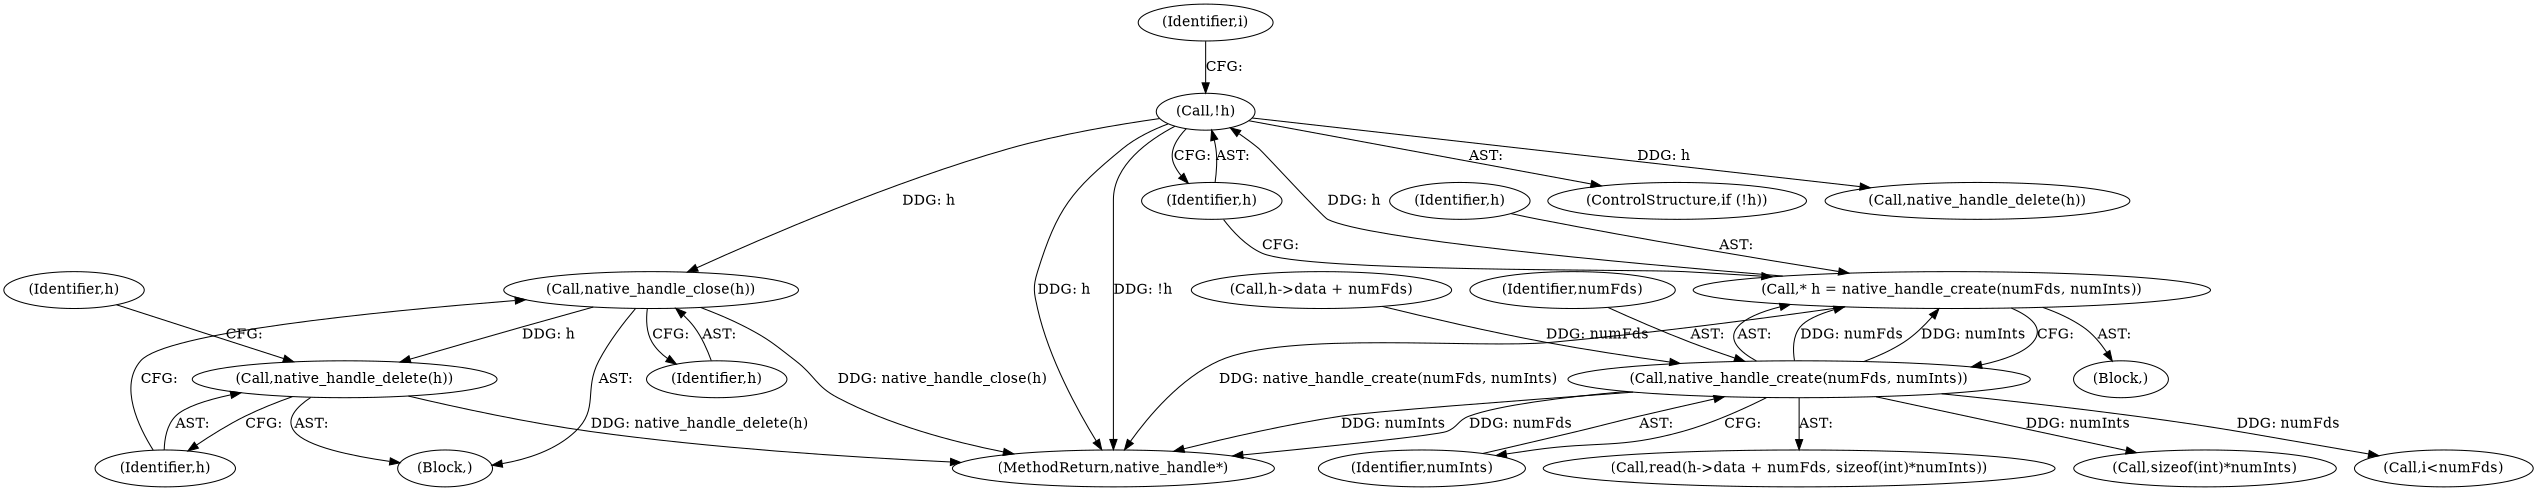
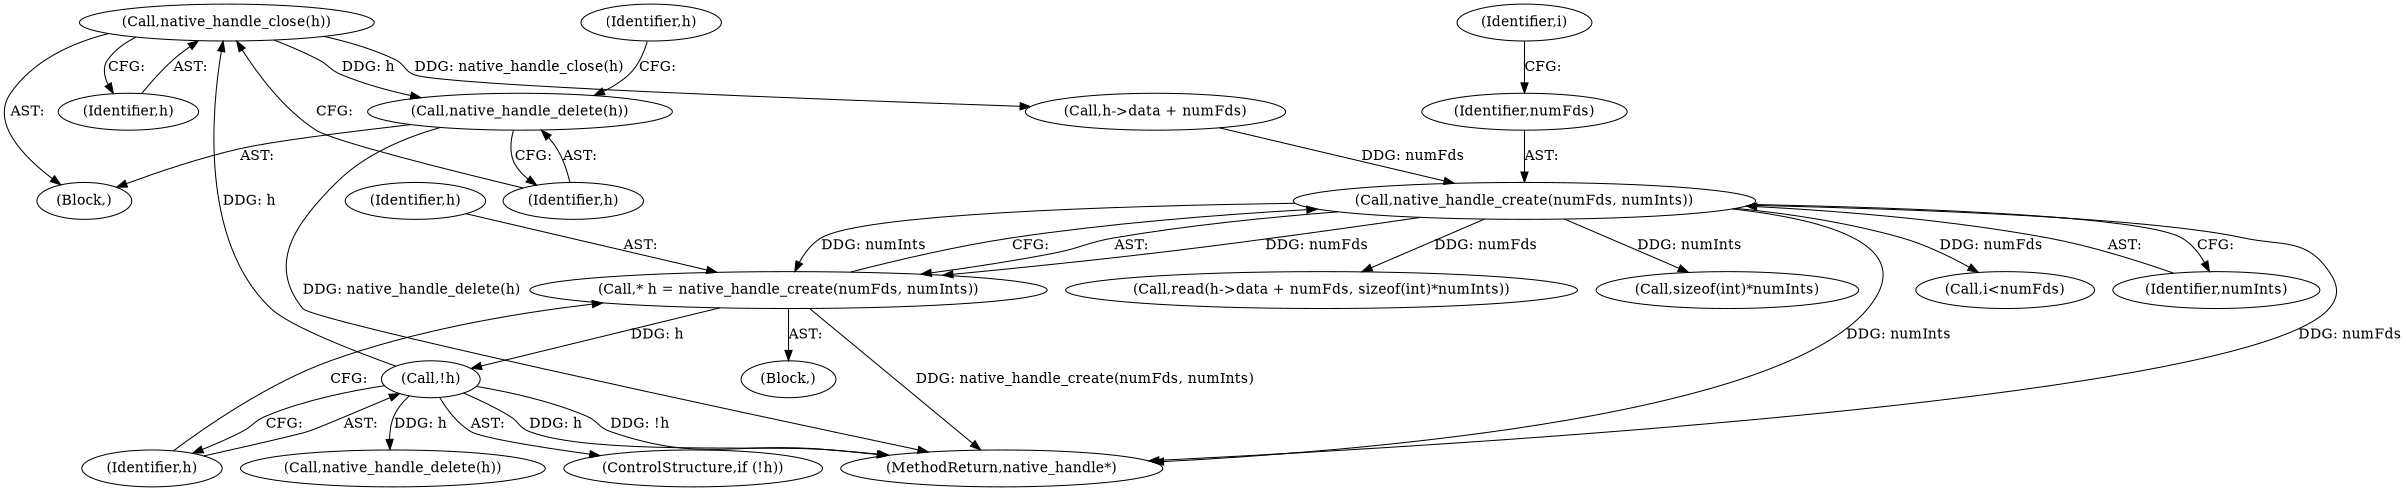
edge "(Identifier,i)" -> "(Call,!h)": now "(Identifier,i)" -> "(Identifier,numFds)"
edge "(Call,native_handle_close(h))" -> "(MethodReturn,native_handle*)": now "(Call,native_handle_close(h))" -> "(Call,h->data + numFds)"
edge "(Call,native_handle_create(numFds, numInts))" -> "(Call,read(h->data + numFds, sizeof(int)*numInts))": label "AST: " -> "DDG: numFds"
